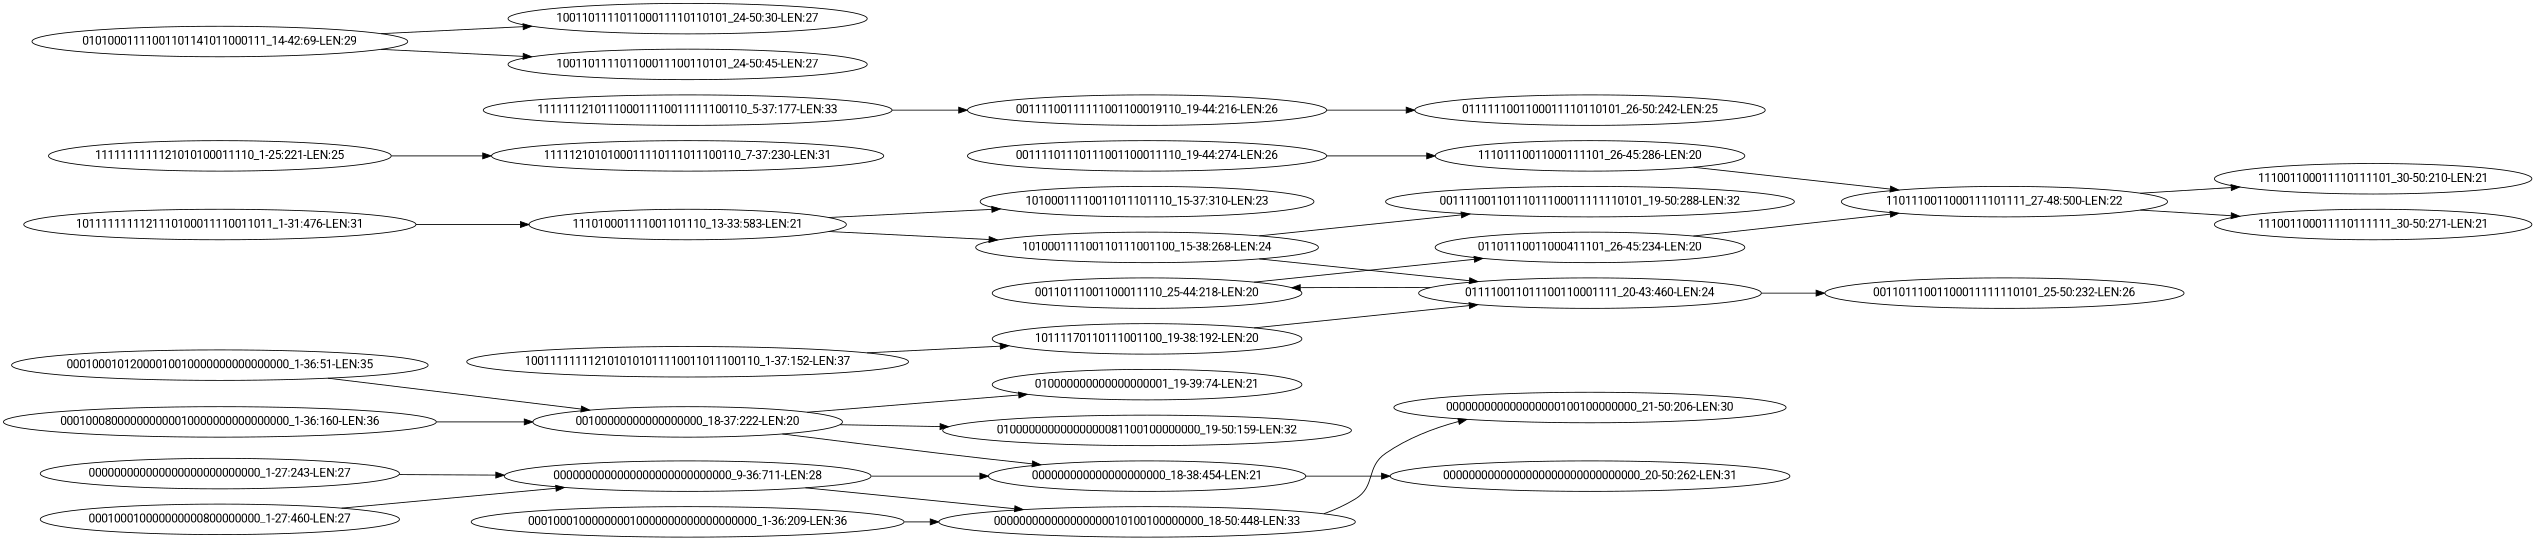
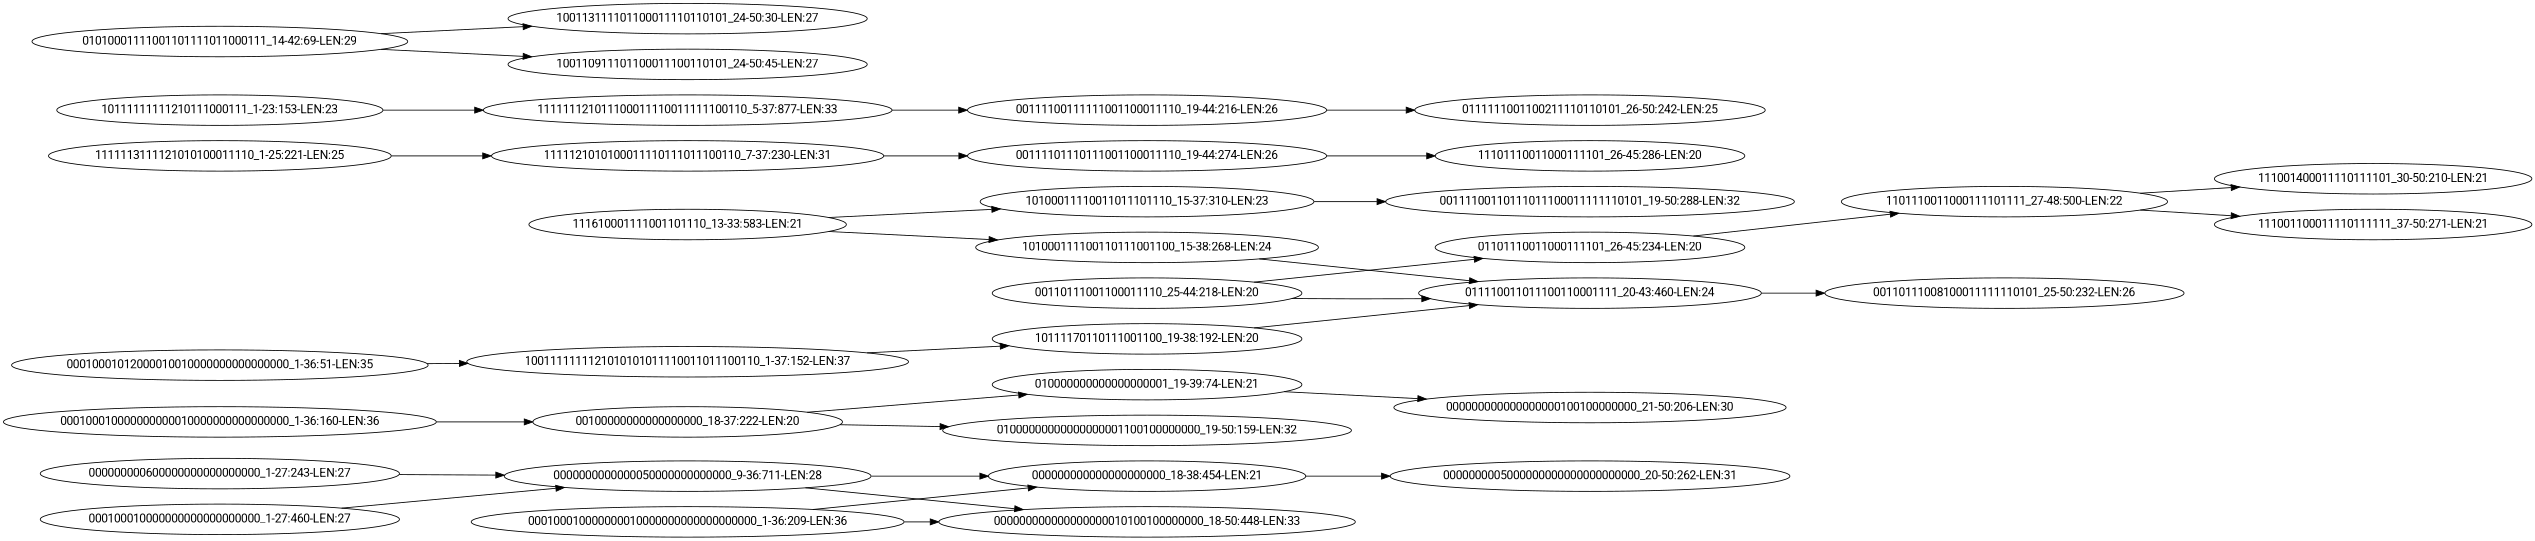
node "100110111101100011110110101_24-50:30-LEN:27": label "100110111101100011110110101_24-50:30-LEN:27" -> "100113111101100011110110101_24-50:30-LEN:27"
node "01010001111001101141011000111_14-42:69-LEN:29": label "01010001111001101141011000111_14-42:69-LEN:29" -> "01010001111001101111011000111_14-42:69-LEN:29"
node "100110111101100011100110101_24-50:45-LEN:27": label "100110111101100011100110101_24-50:45-LEN:27" -> "100110911101100011100110101_24-50:45-LEN:27"
node "10111111111210111000111_1-23:153-LEN:23": added
node "111111121011100011110011111100110_5-37:177-LEN:33": label "111111121011100011110011111100110_5-37:177-LEN:33" -> "111111121011100011110011111100110_5-37:877-LEN:33"
node "00111100111111001100019110_19-44:216-LEN:26": label "00111100111111001100019110_19-44:216-LEN:26" -> "00111100111111001100011110_19-44:216-LEN:26"
node "0111111001100011110110101_26-50:242-LEN:25": label "0111111001100011110110101_26-50:242-LEN:25" -> "0111111001100211110110101_26-50:242-LEN:25"
node "1111111111121010100011110_1-25:221-LEN:25": label "1111111111121010100011110_1-25:221-LEN:25" -> "1111113111121010100011110_1-25:221-LEN:25"
edge "1111121010100011110111011100110_7-37:230-LEN:31" -> "00111101110111001100011110_19-44:274-LEN:26": added
edge "11101110011000111101_26-45:286-LEN:20" -> "1101110011000111101111_27-48:500-LEN:22": removed
node "111001100011110111101_30-50:210-LEN:21": label "111001100011110111101_30-50:210-LEN:21" -> "111001400011110111101_30-50:210-LEN:21"
node "1011111111121110100011110011011_1-31:476-LEN:31": removed
node "111010001111001101110_13-33:583-LEN:21": label "111010001111001101110_13-33:583-LEN:21" -> "111610001111001101110_13-33:583-LEN:21"
edge "101000111100110111001100_15-38:268-LEN:24" -> "00111100110111011100011111110101_19-50:288-LEN:32": now "10100011110011011101110_15-37:310-LEN:23" -> "00111100110111011100011111110101_19-50:288-LEN:32"
node "111001100011110111111_30-50:271-LEN:21": label "111001100011110111111_30-50:271-LEN:21" -> "111001100011110111111_37-50:271-LEN:21"
node "01101110011000411101_26-45:234-LEN:20": label "01101110011000411101_26-45:234-LEN:20" -> "01101110011000111101_26-45:234-LEN:20"
edge "011110011011100110001111_20-43:460-LEN:24" -> "00110111001100011110_25-44:218-LEN:20": reversed
node "00110111001100011111110101_25-50:232-LEN:26": label "00110111001100011111110101_25-50:232-LEN:26" -> "00110111008100011111110101_25-50:232-LEN:26"
edge "00010001012000010010000000000000000_1-36:51-LEN:35" -> "00100000000000000000_18-37:222-LEN:20": now "00010001012000010010000000000000000_1-36:51-LEN:35" -> "1001111111121010101011110011011100110_1-37:152-LEN:37"
node "000100080000000000010000000000000000_1-36:160-LEN:36": label "000100080000000000010000000000000000_1-36:160-LEN:36" -> "000100010000000000010000000000000000_1-36:160-LEN:36"
node "01000000000000000081100100000000_19-50:159-LEN:32": label "01000000000000000081100100000000_19-50:159-LEN:32" -> "01000000000000000001100100000000_19-50:159-LEN:32"
edge "00100000000000000000_18-37:222-LEN:20" -> "000000000000000000000_18-38:454-LEN:21": now "000100010000000010000000000000000000_1-36:209-LEN:36" -> "000000000000000000000_18-38:454-LEN:21"
edge "000000000000000000010100100000000_18-50:448-LEN:33" -> "000000000000000000100100000000_21-50:206-LEN:30": now "010000000000000000001_19-39:74-LEN:21" -> "000000000000000000100100000000_21-50:206-LEN:30"
node "000000000000000000000000000_1-27:243-LEN:27": label "000000000000000000000000000_1-27:243-LEN:27" -> "000000000600000000000000000_1-27:243-LEN:27"
node "0000000000000000000000000000_9-36:711-LEN:28": label "0000000000000000000000000000_9-36:711-LEN:28" -> "0000000000000050000000000000_9-36:711-LEN:28"
node "0000000000000000000000000000000_20-50:262-LEN:31": label "0000000000000000000000000000000_20-50:262-LEN:31" -> "0000000005000000000000000000000_20-50:262-LEN:31"
node "000100010000000000800000000_1-27:460-LEN:27": label "000100010000000000800000000_1-27:460-LEN:27" -> "000100010000000000000000000_1-27:460-LEN:27"
